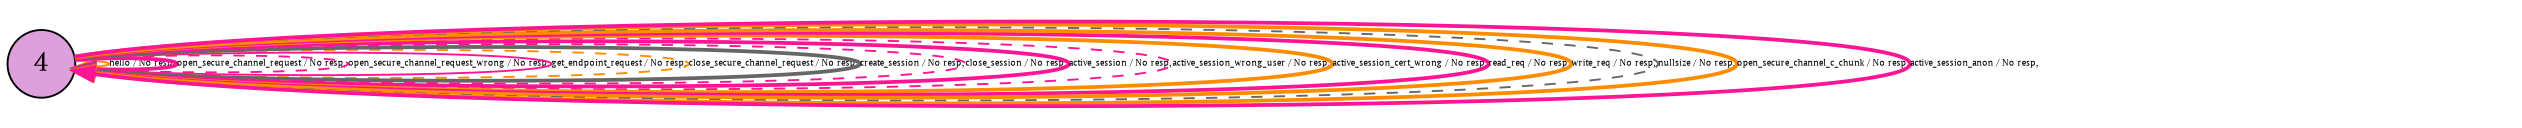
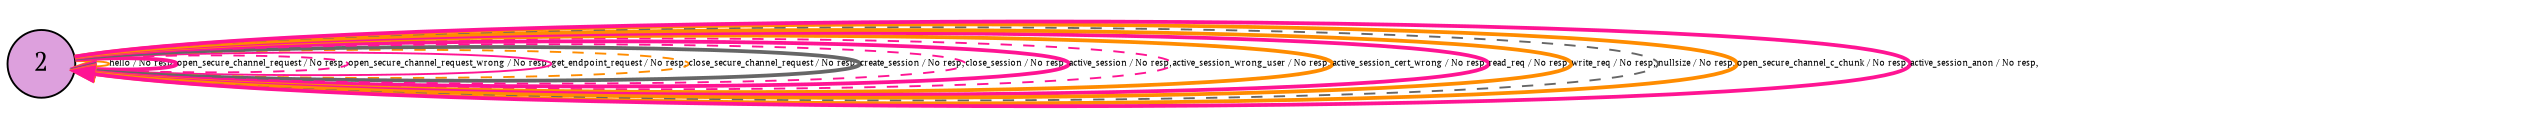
node "4": label "4" -> "2"
